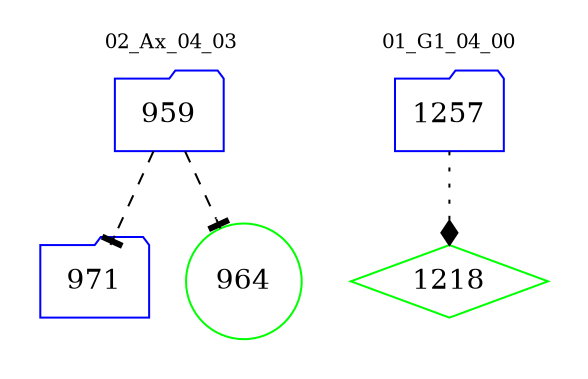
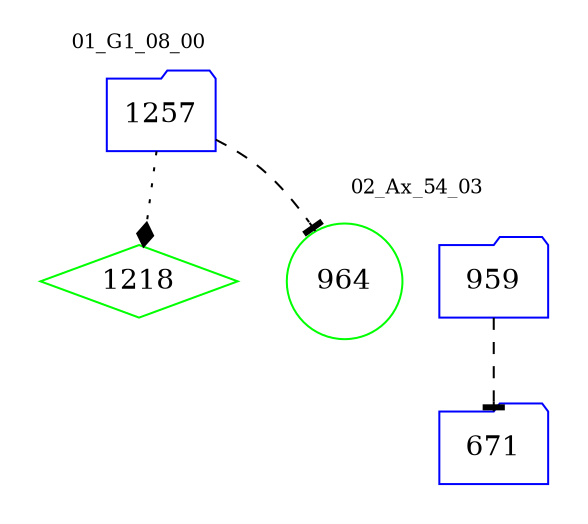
cluster "02_Ax_04_03": label "02_Ax_04_03" -> "02_Ax_54_03"
cluster "01_G1_04_00": label "01_G1_04_00" -> "01_G1_08_00"
edge "959" -> "964": now "1257" -> "964"
node "971": label "971" -> "671"
